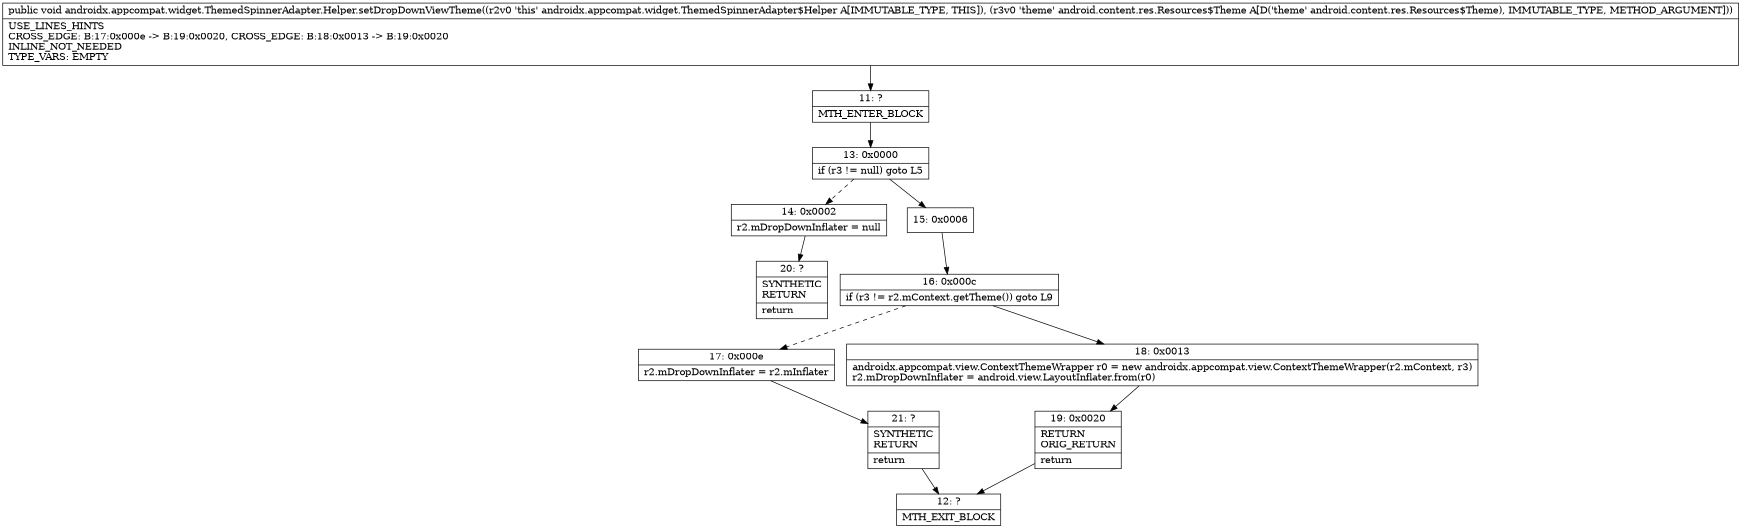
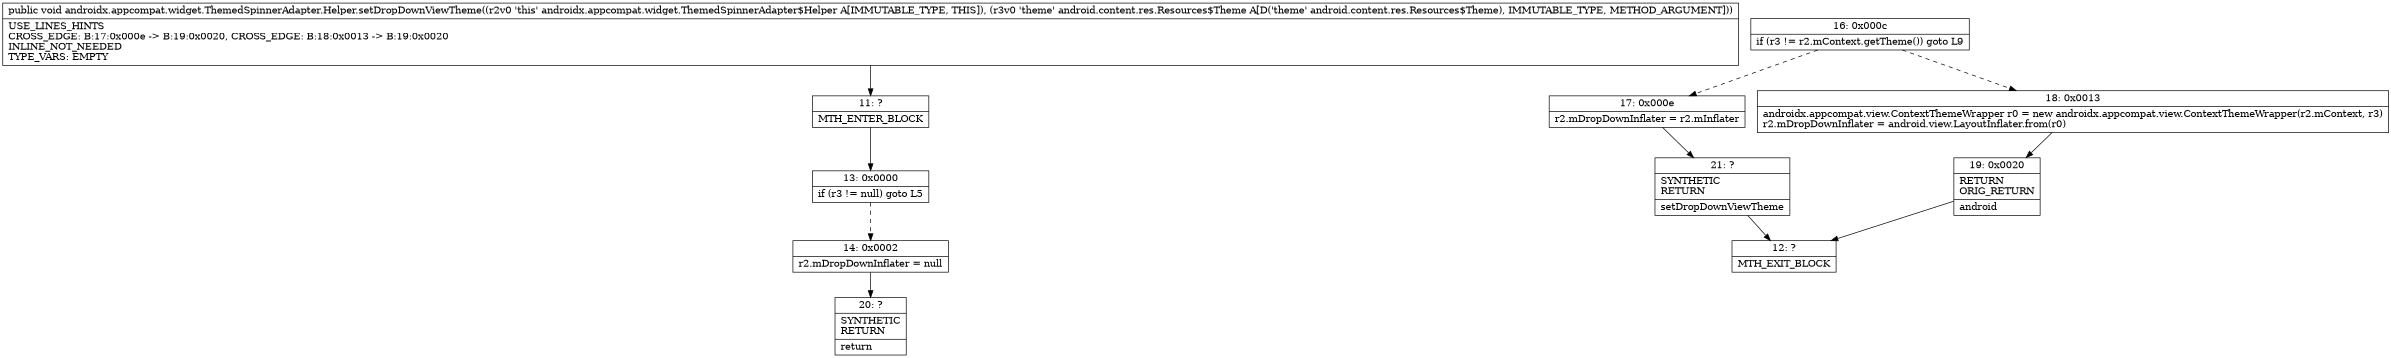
node "15: 0x0006": removed
edge "16: 0x000c" -> "18: 0x0013": style solid -> dashed
node "21: ?": text "return" -> "setDropDownViewTheme"
node "19: 0x0020": text "return" -> "android"
